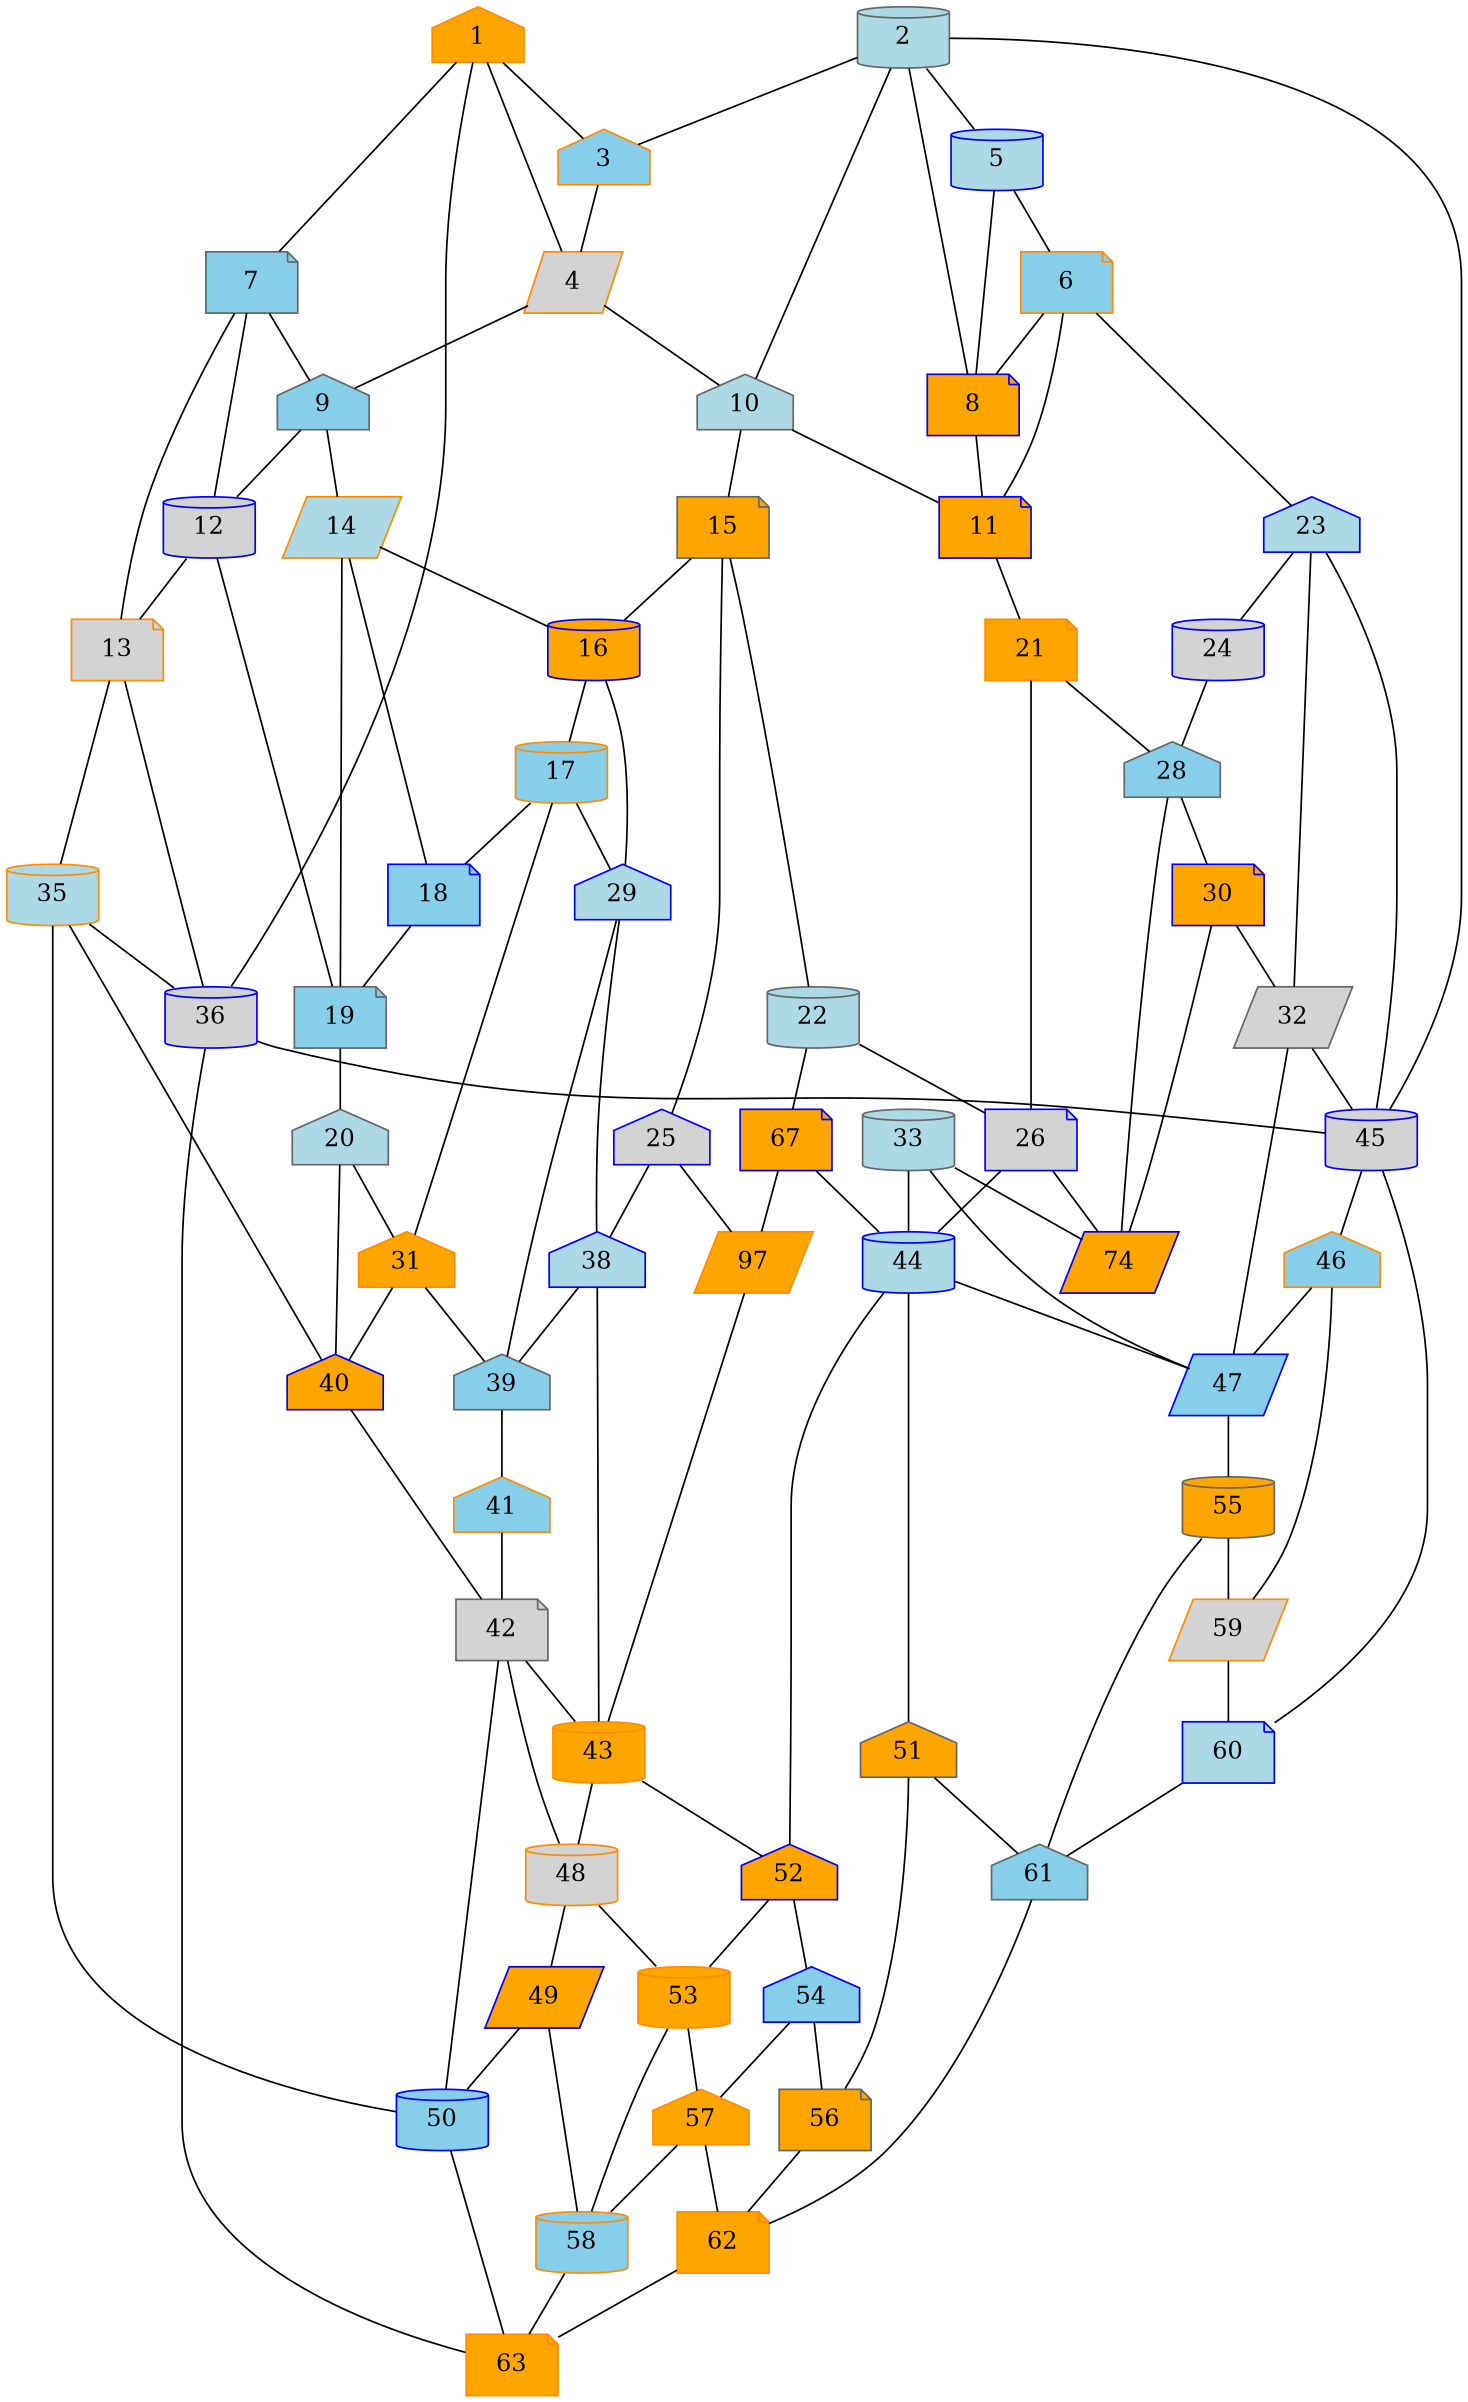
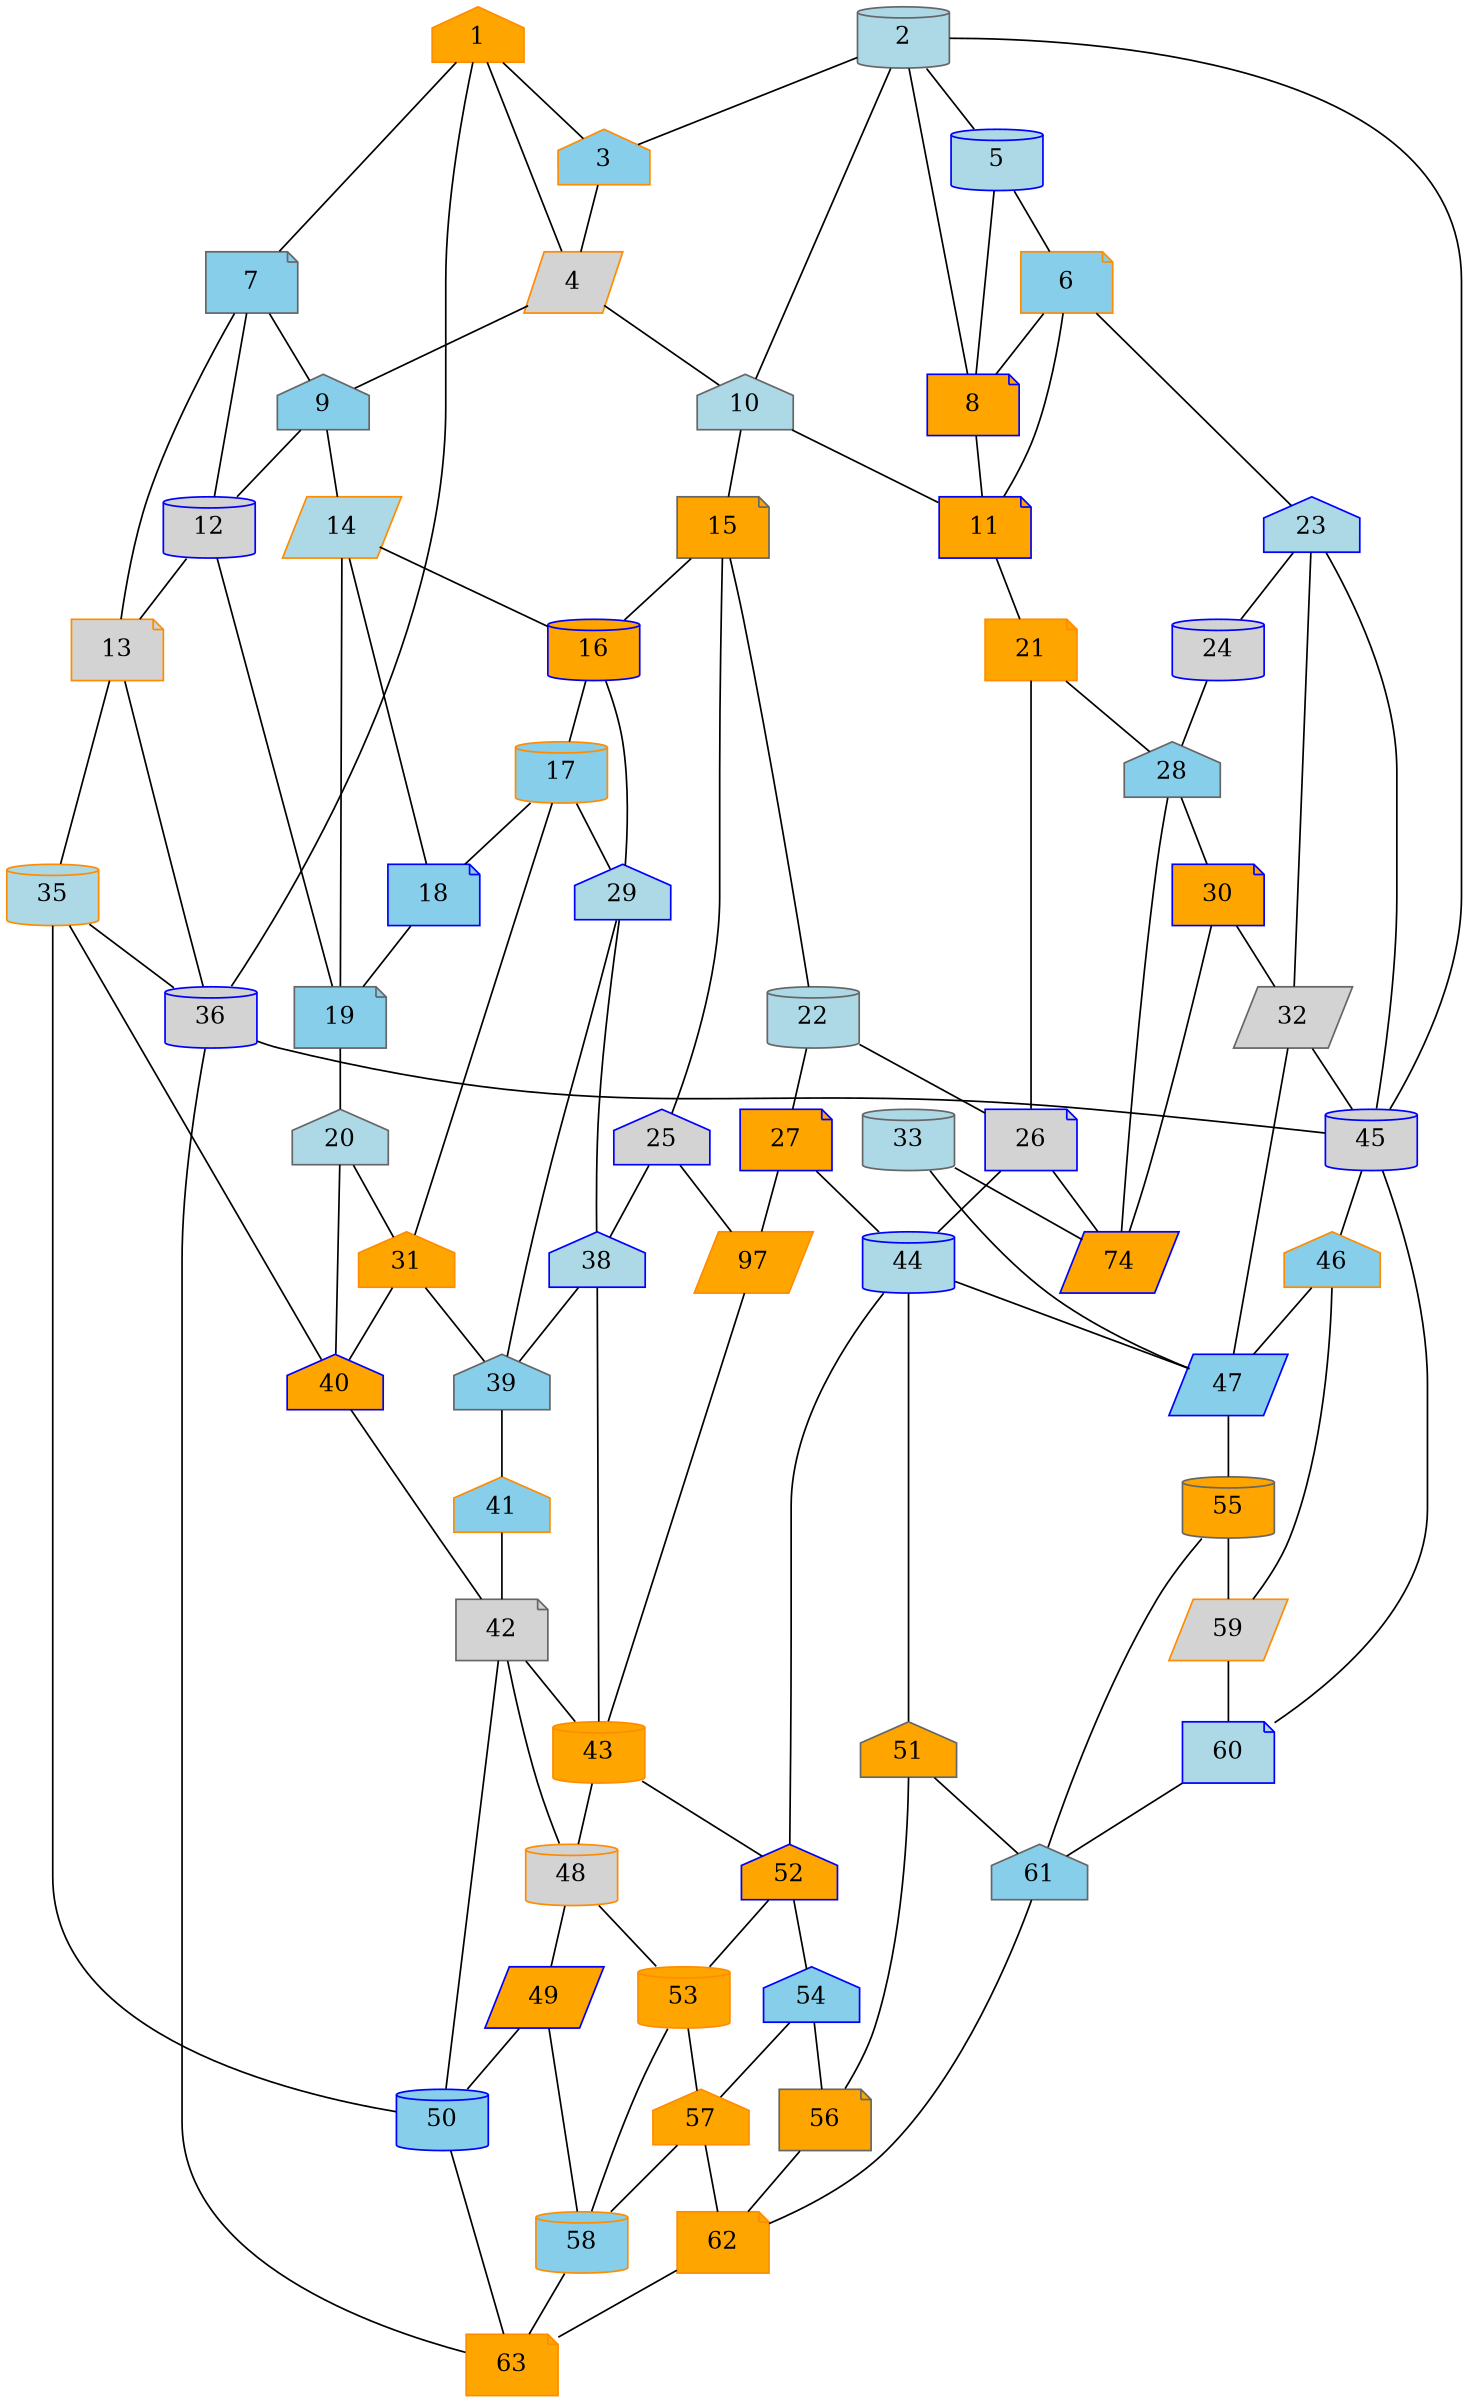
node "67": label "67" -> "27"
edge "33" -- "44": removed
